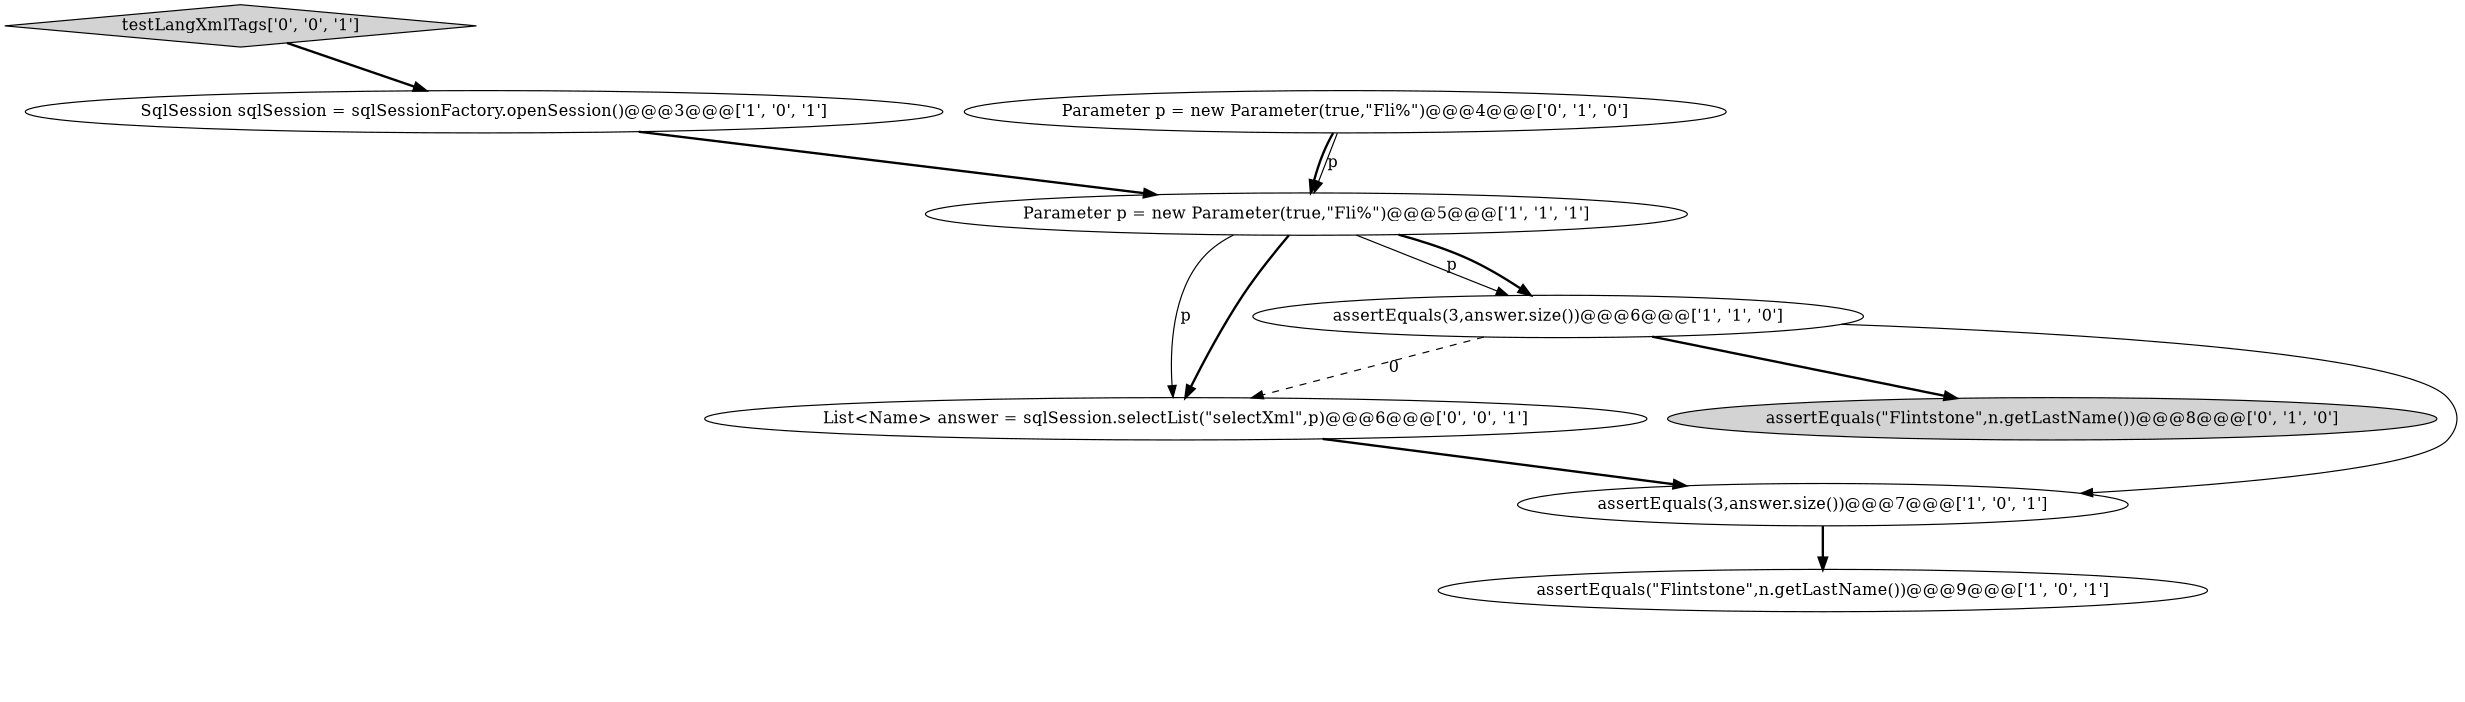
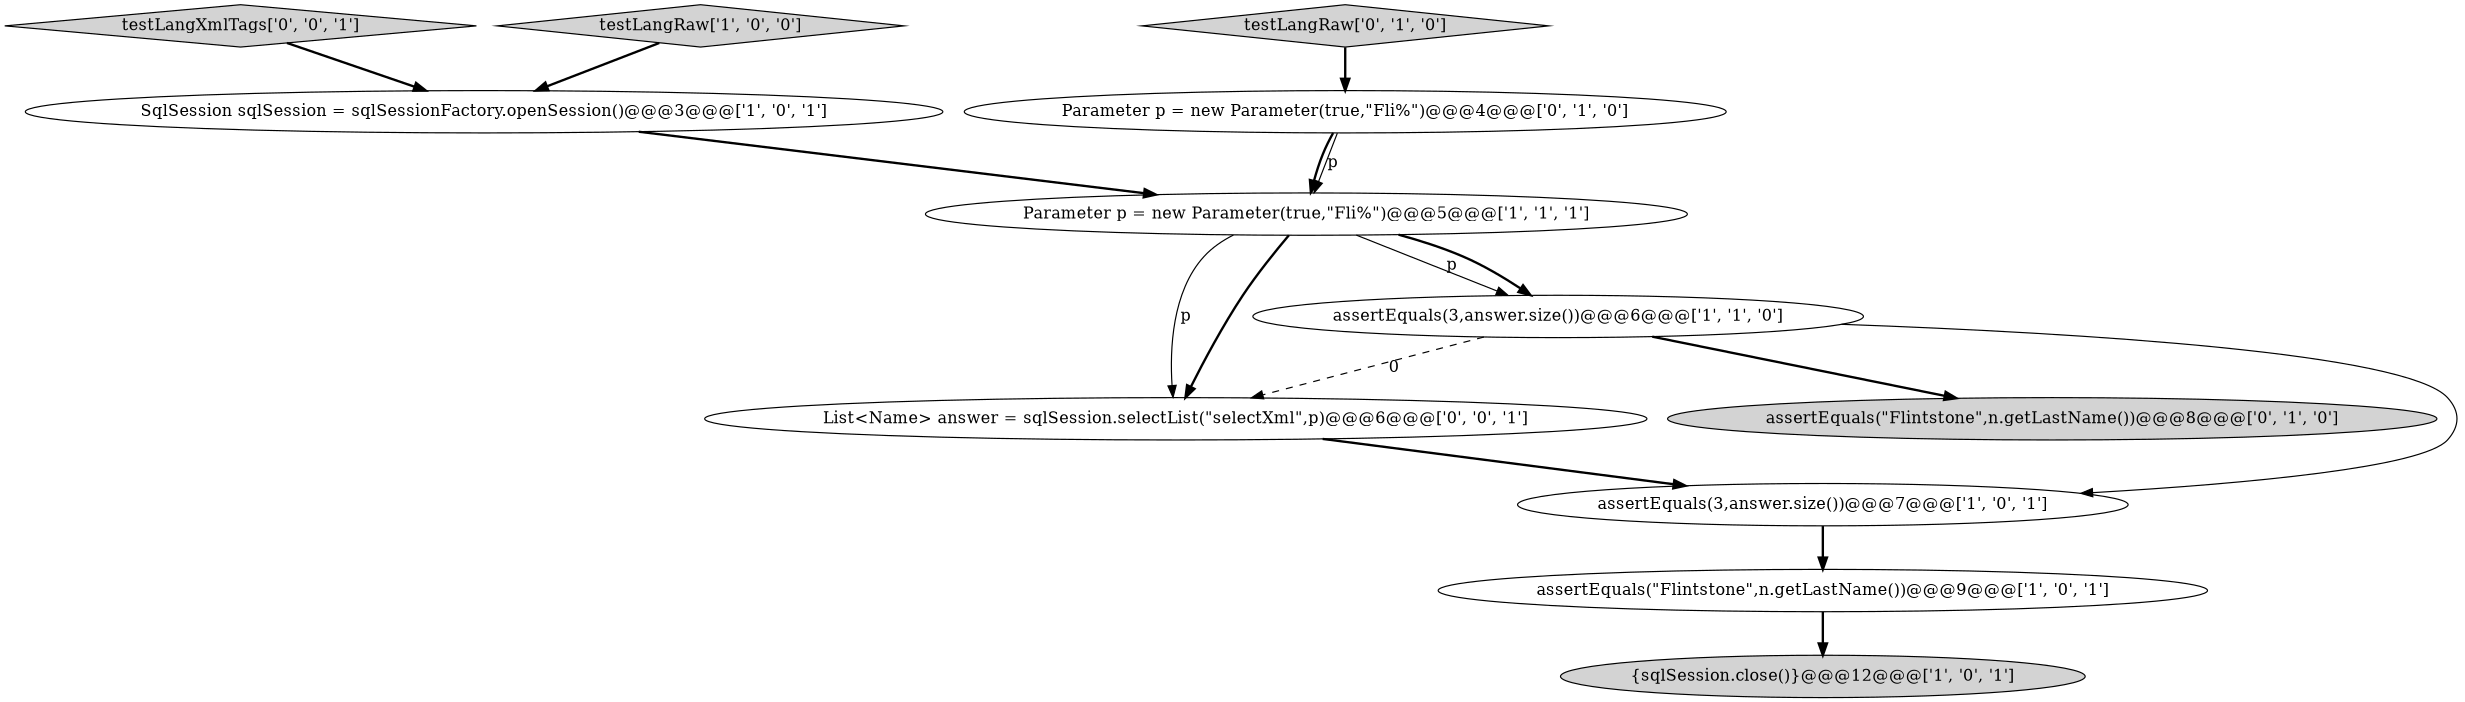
node "testLangRaw['1', '0', '0']": added
node "testLangRaw['0', '1', '0']": added
node "{sqlSession.close()}@@@12@@@['1', '0', '1']": added
